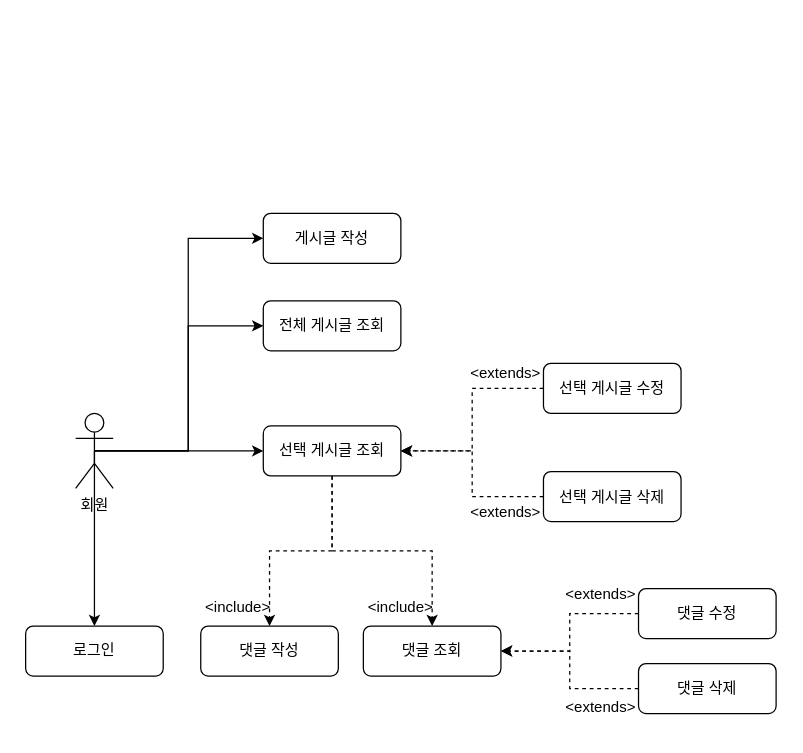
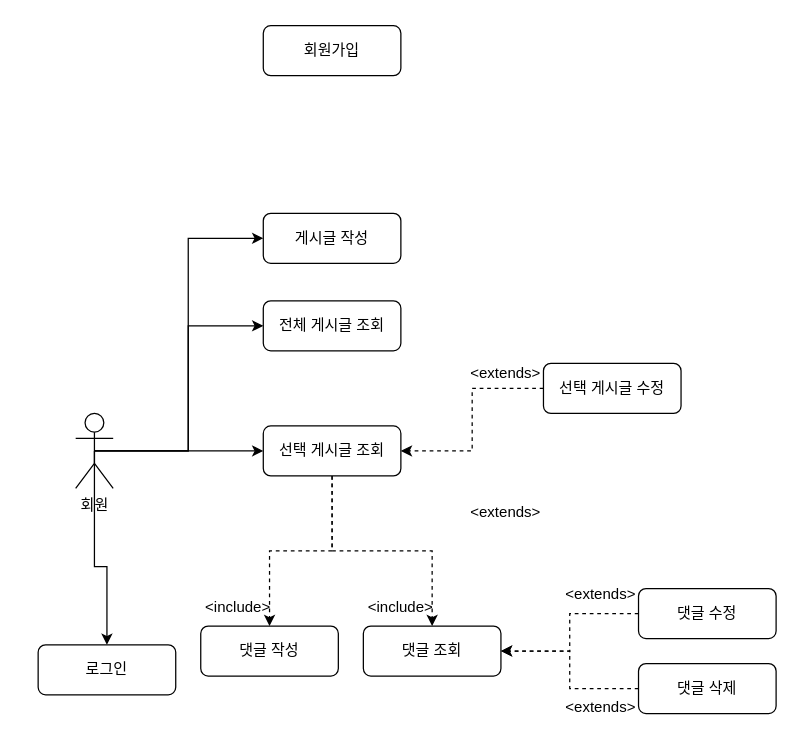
node "회원가입": added
edge "선택 게시글 삭제" -> "선택 게시글 조회": removed
node "선택 게시글 삭제": removed
node "로그인": moved (94, 651) -> (107, 669)
